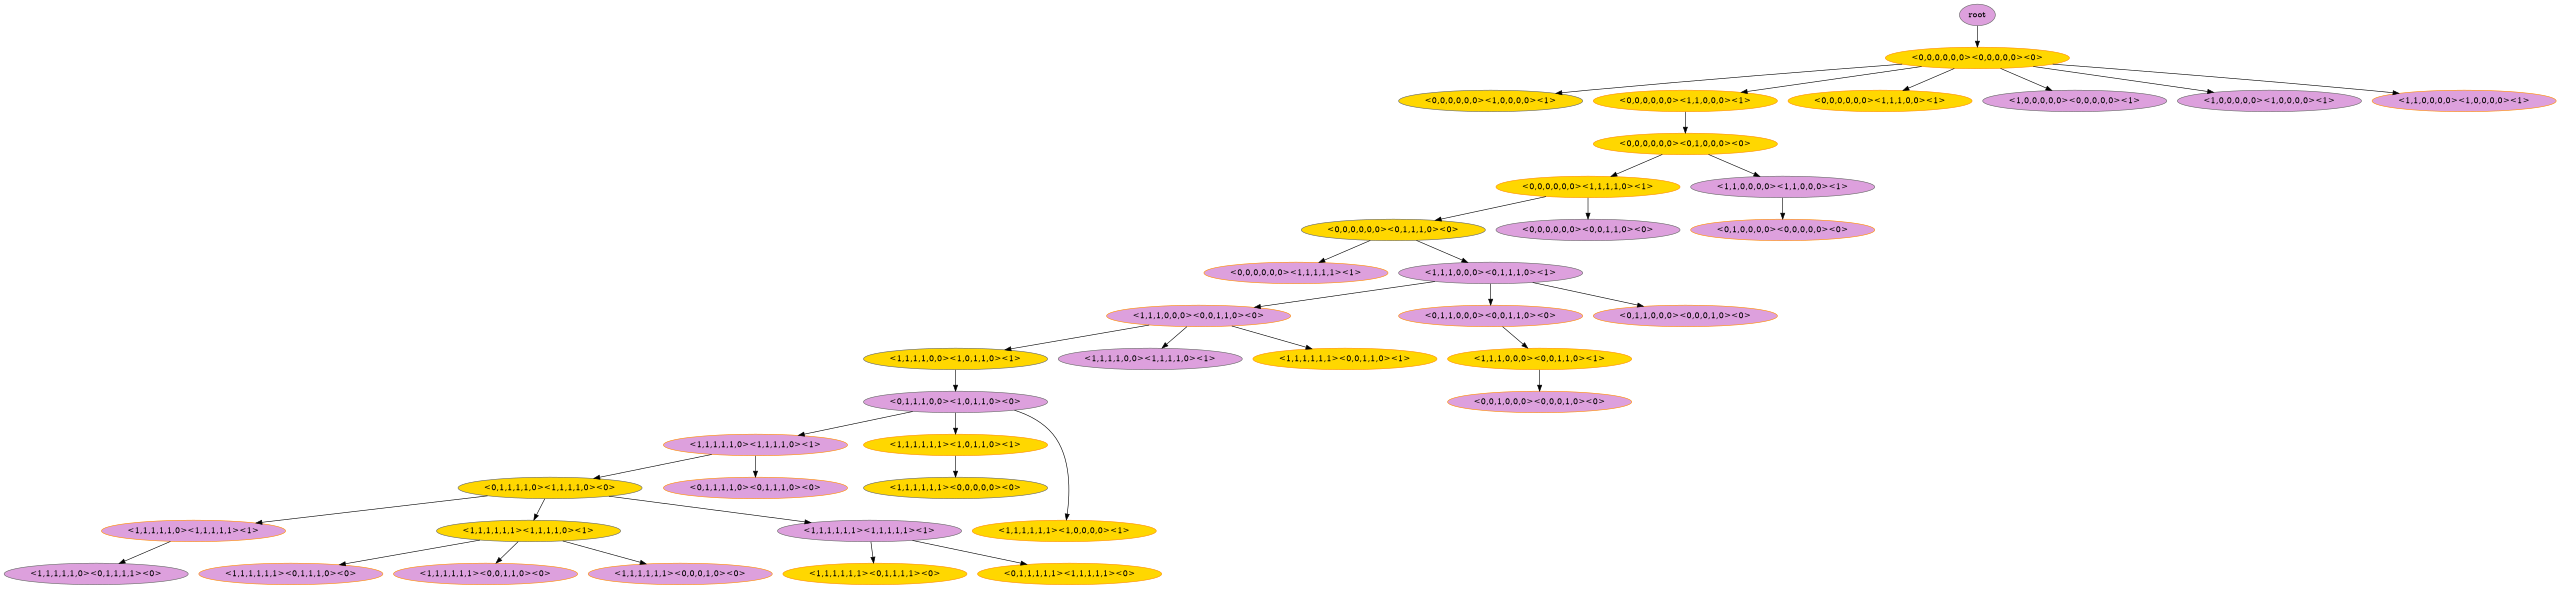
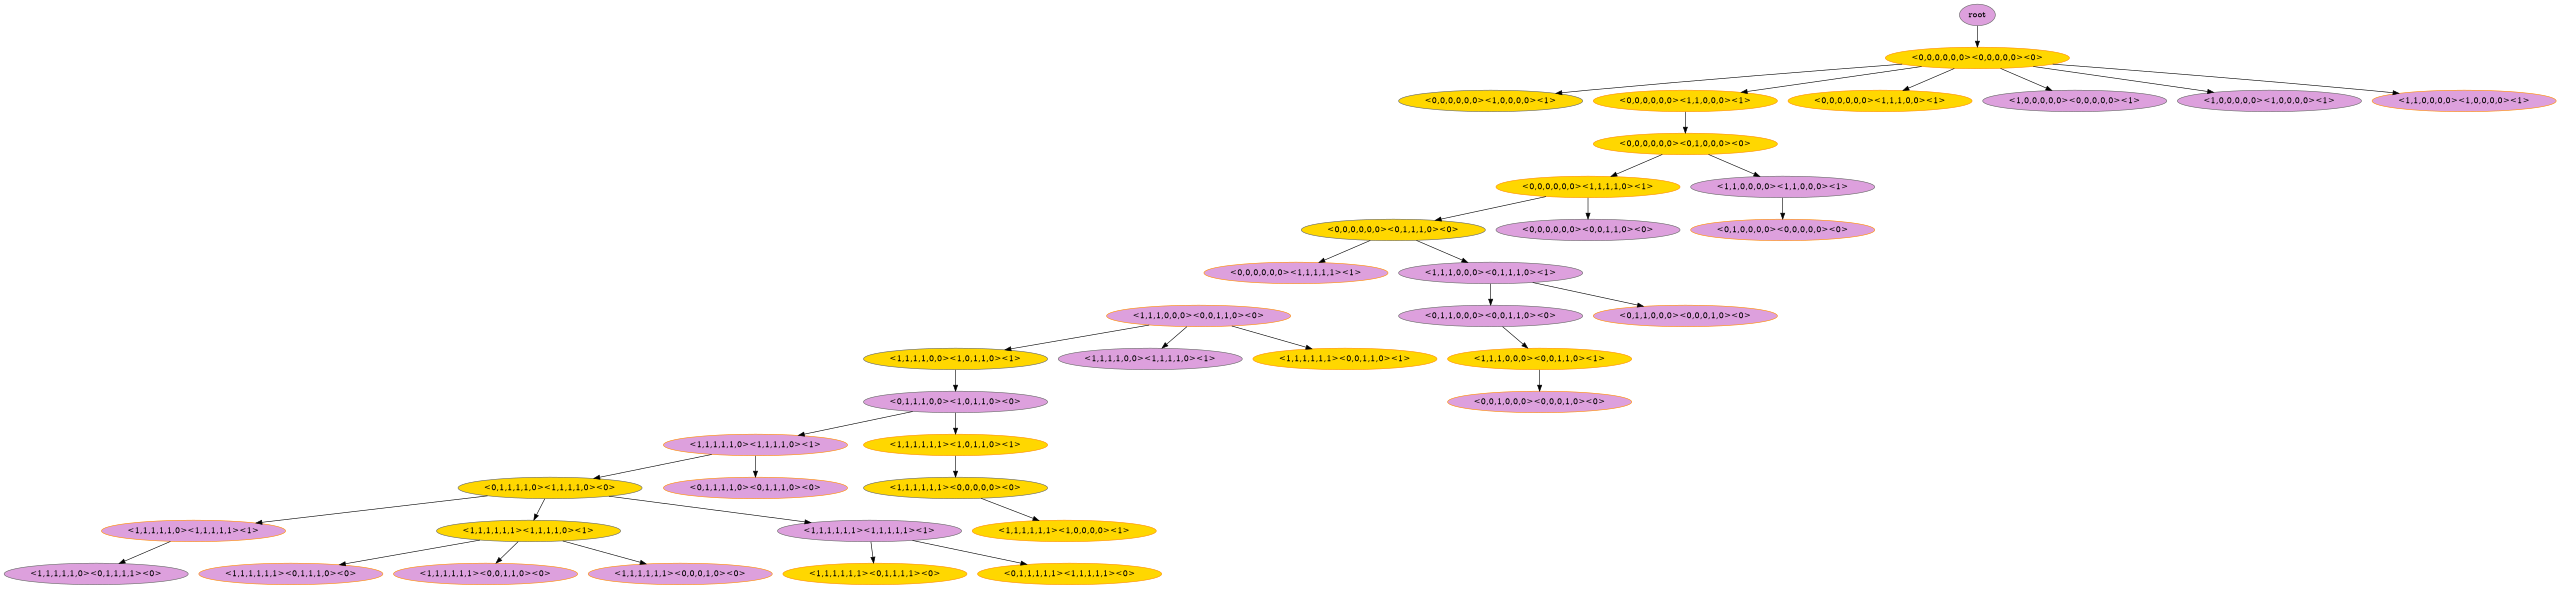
edge "<1,1,1,0,0,0><0,1,1,1,0><1>" -> "<1,1,1,0,0,0><0,0,1,1,0><0>": removed
node "<0,1,1,0,0,0><0,0,1,1,0><0>": color darkorange -> gray40
edge "<0,1,1,1,0,0><1,0,1,1,0><0>" -> "<1,1,1,1,1,1><1,0,0,0,0><1>": now "<1,1,1,1,1,1><0,0,0,0,0><0>" -> "<1,1,1,1,1,1><1,0,0,0,0><1>"
